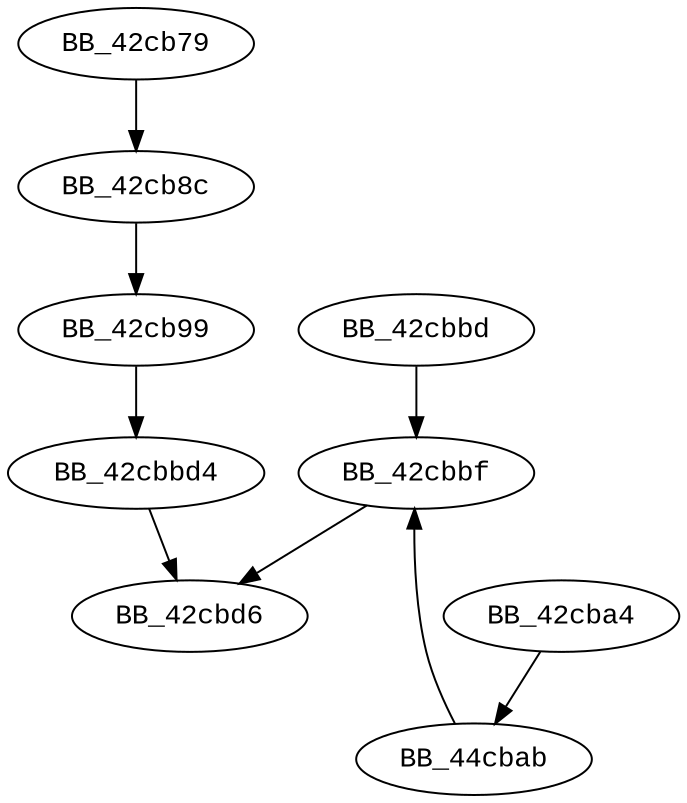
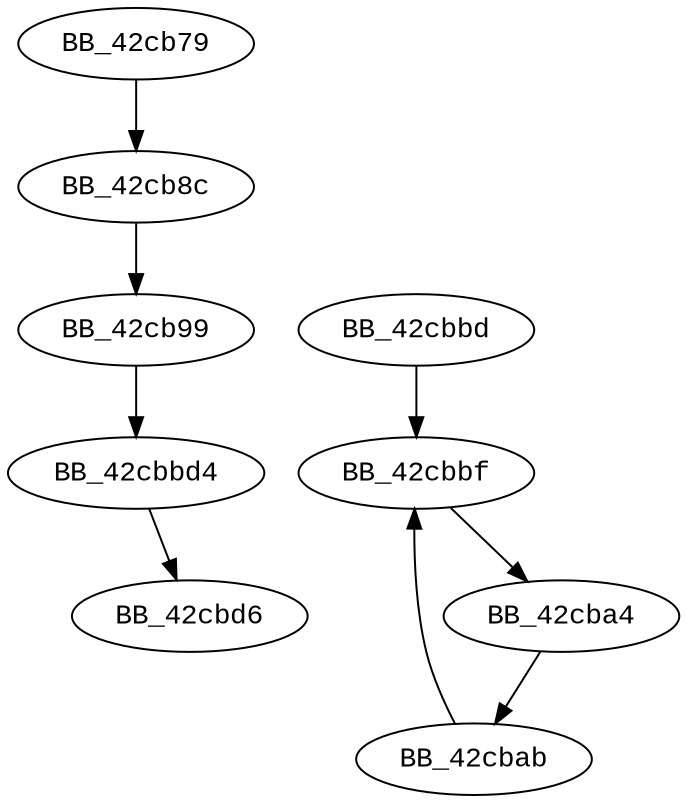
edge "BB_42cbbf" -> "BB_42cbd6": now "BB_42cbbf" -> "BB_42cba4"
node "BB_44cbab": label "BB_44cbab" -> "BB_42cbab"
